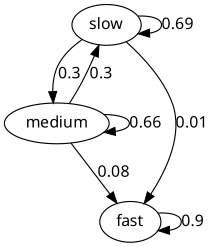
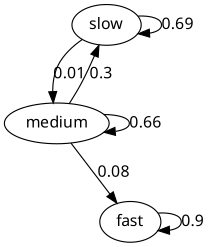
edge "slow" -> "medium": label "0.3" -> "0.01"
edge "slow" -> "fast": removed, label "0.01"
